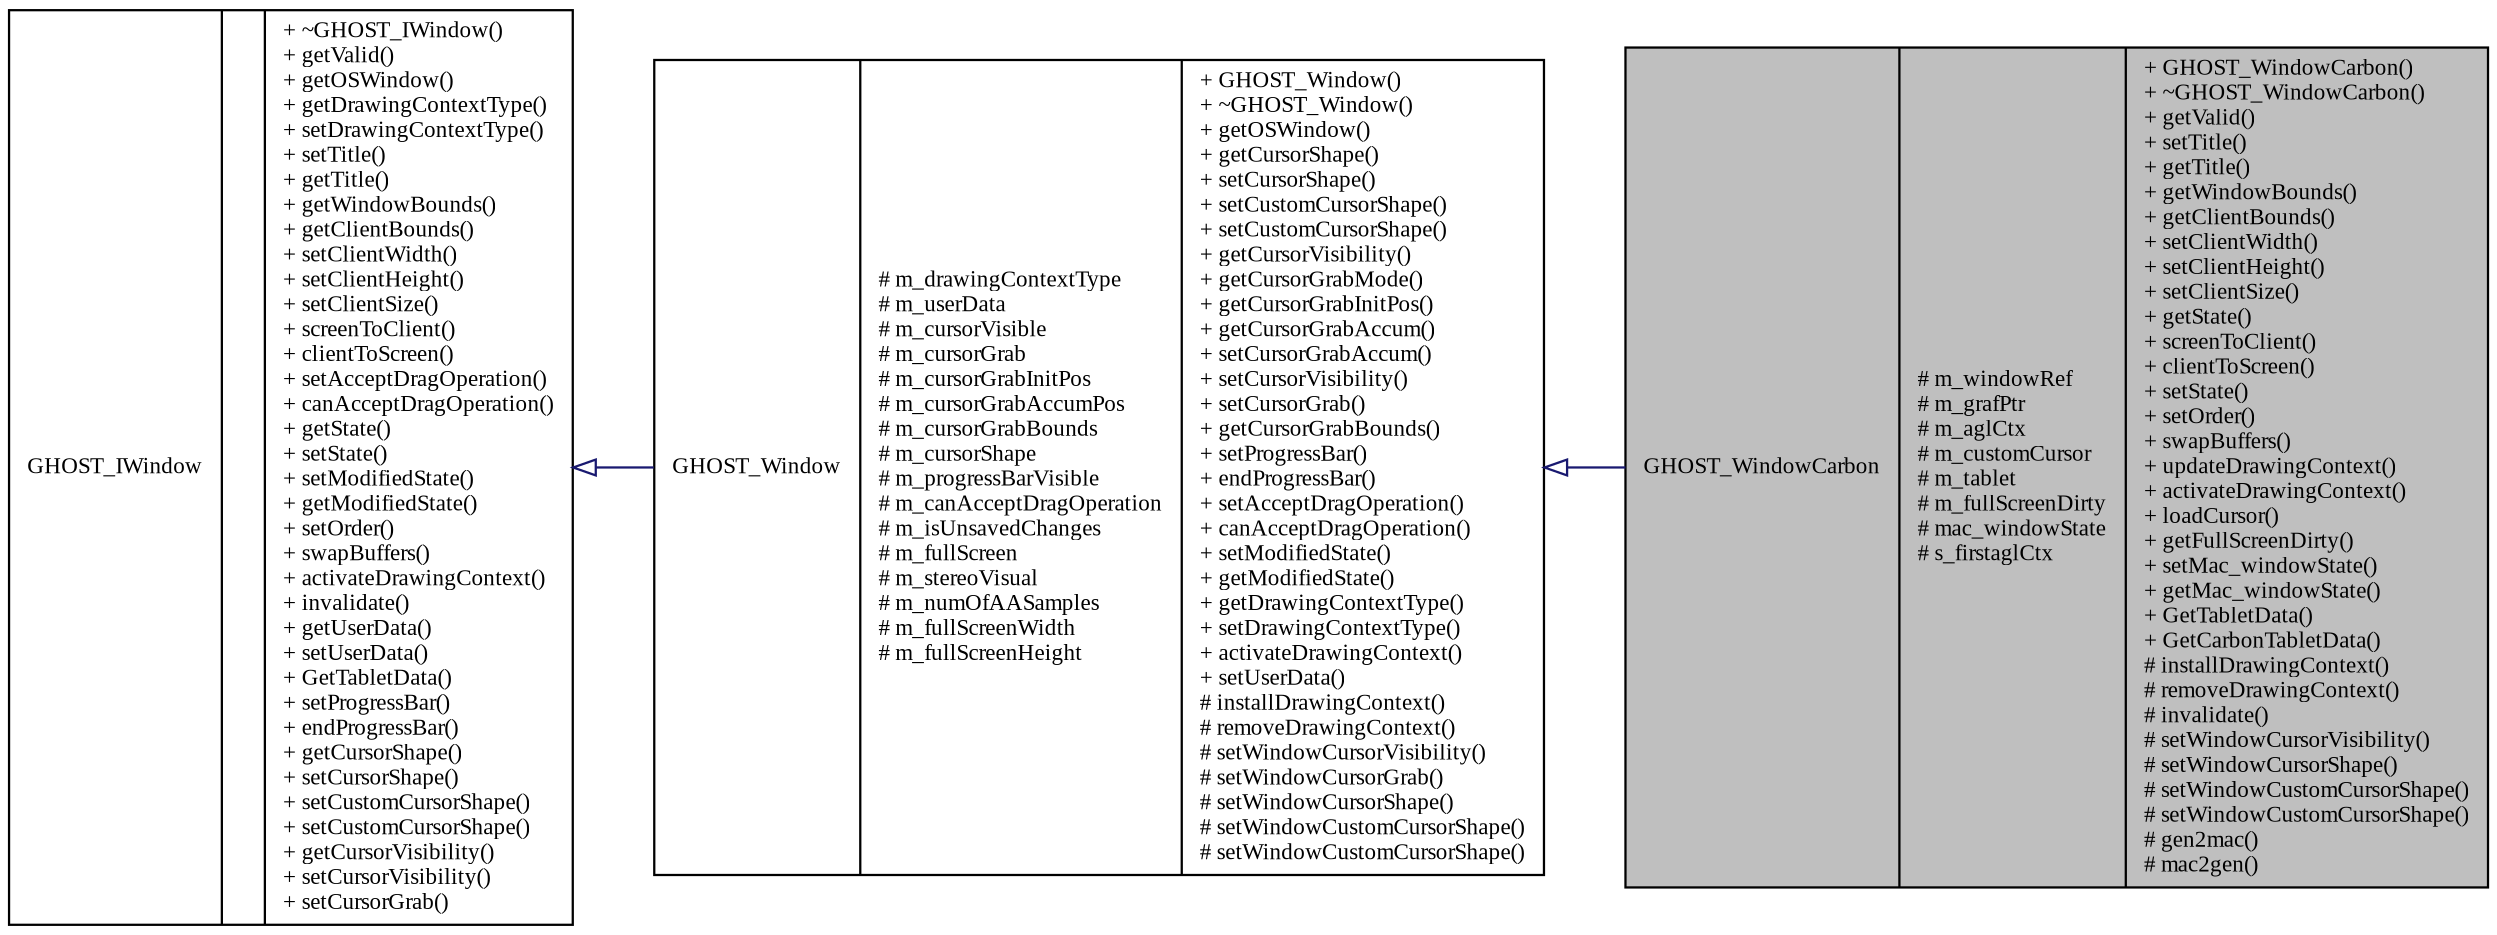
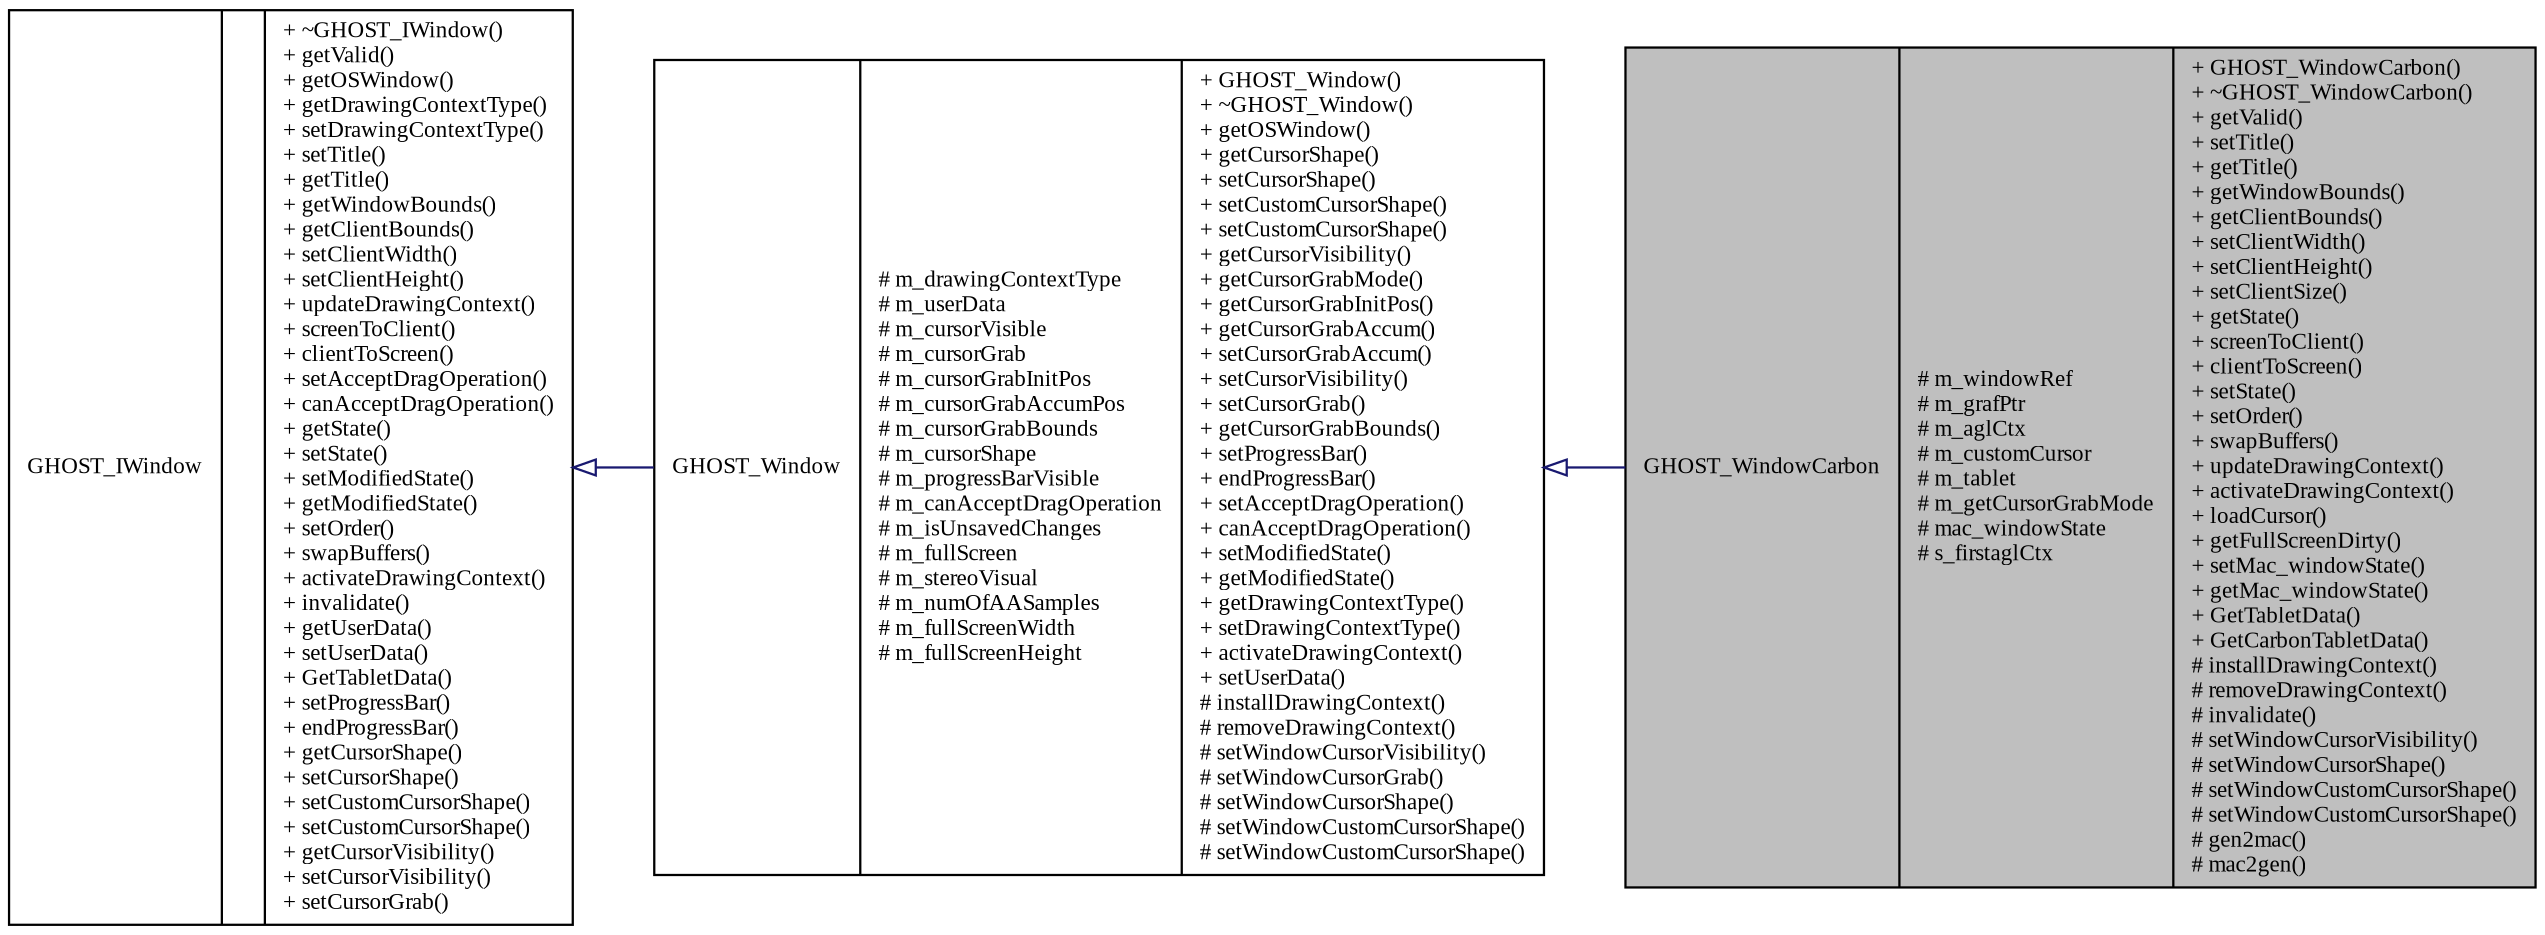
node "GHOST_IWindow": text "+ setClientSize()" -> "+ updateDrawingContext()"
node "GHOST_WindowCarbon": text "# m_fullScreenDirty" -> "# m_getCursorGrabMode"
